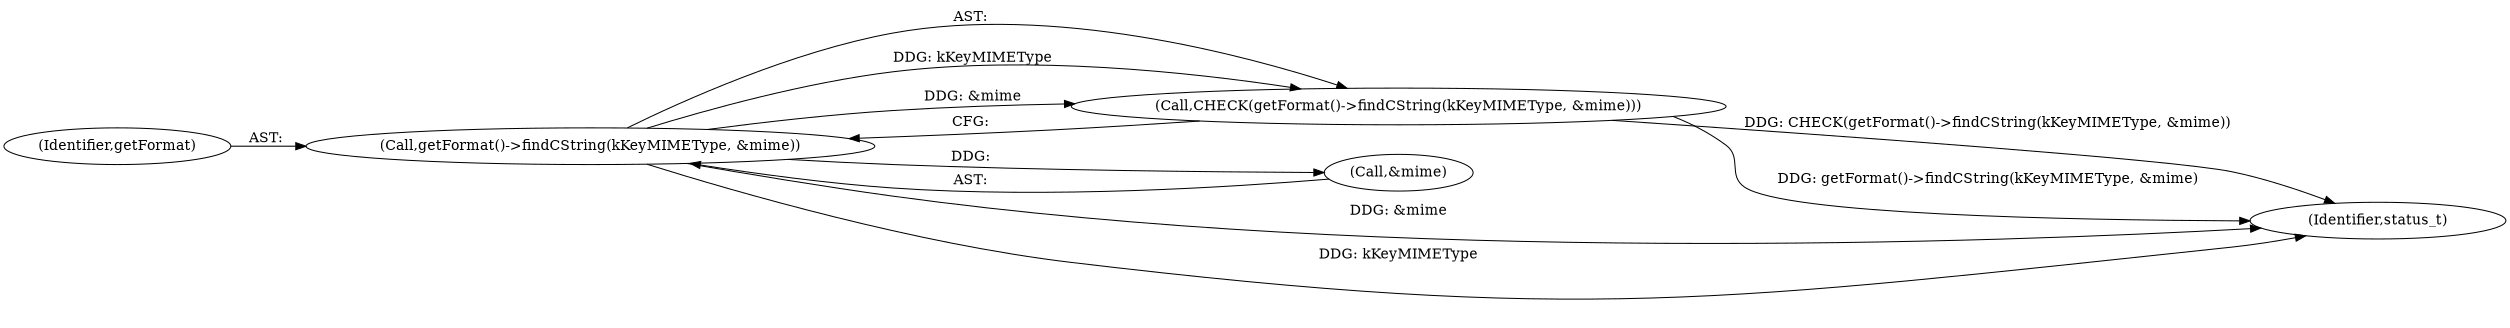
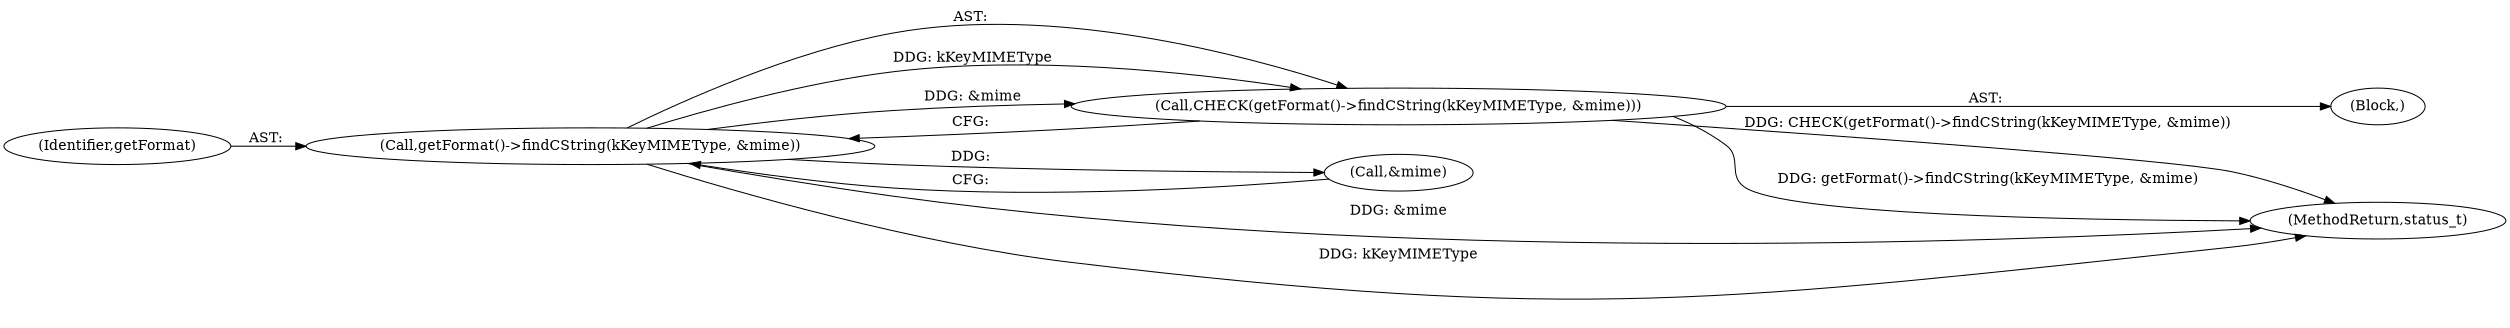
node "(Block,)": added
edge "(Call,&mime)" -> "(Call,getFormat()->findCString(kKeyMIMEType, &mime))": label "AST: " -> "CFG: "
node "(Identifier,status_t)": label "(Identifier,status_t)" -> "(MethodReturn,status_t)"
